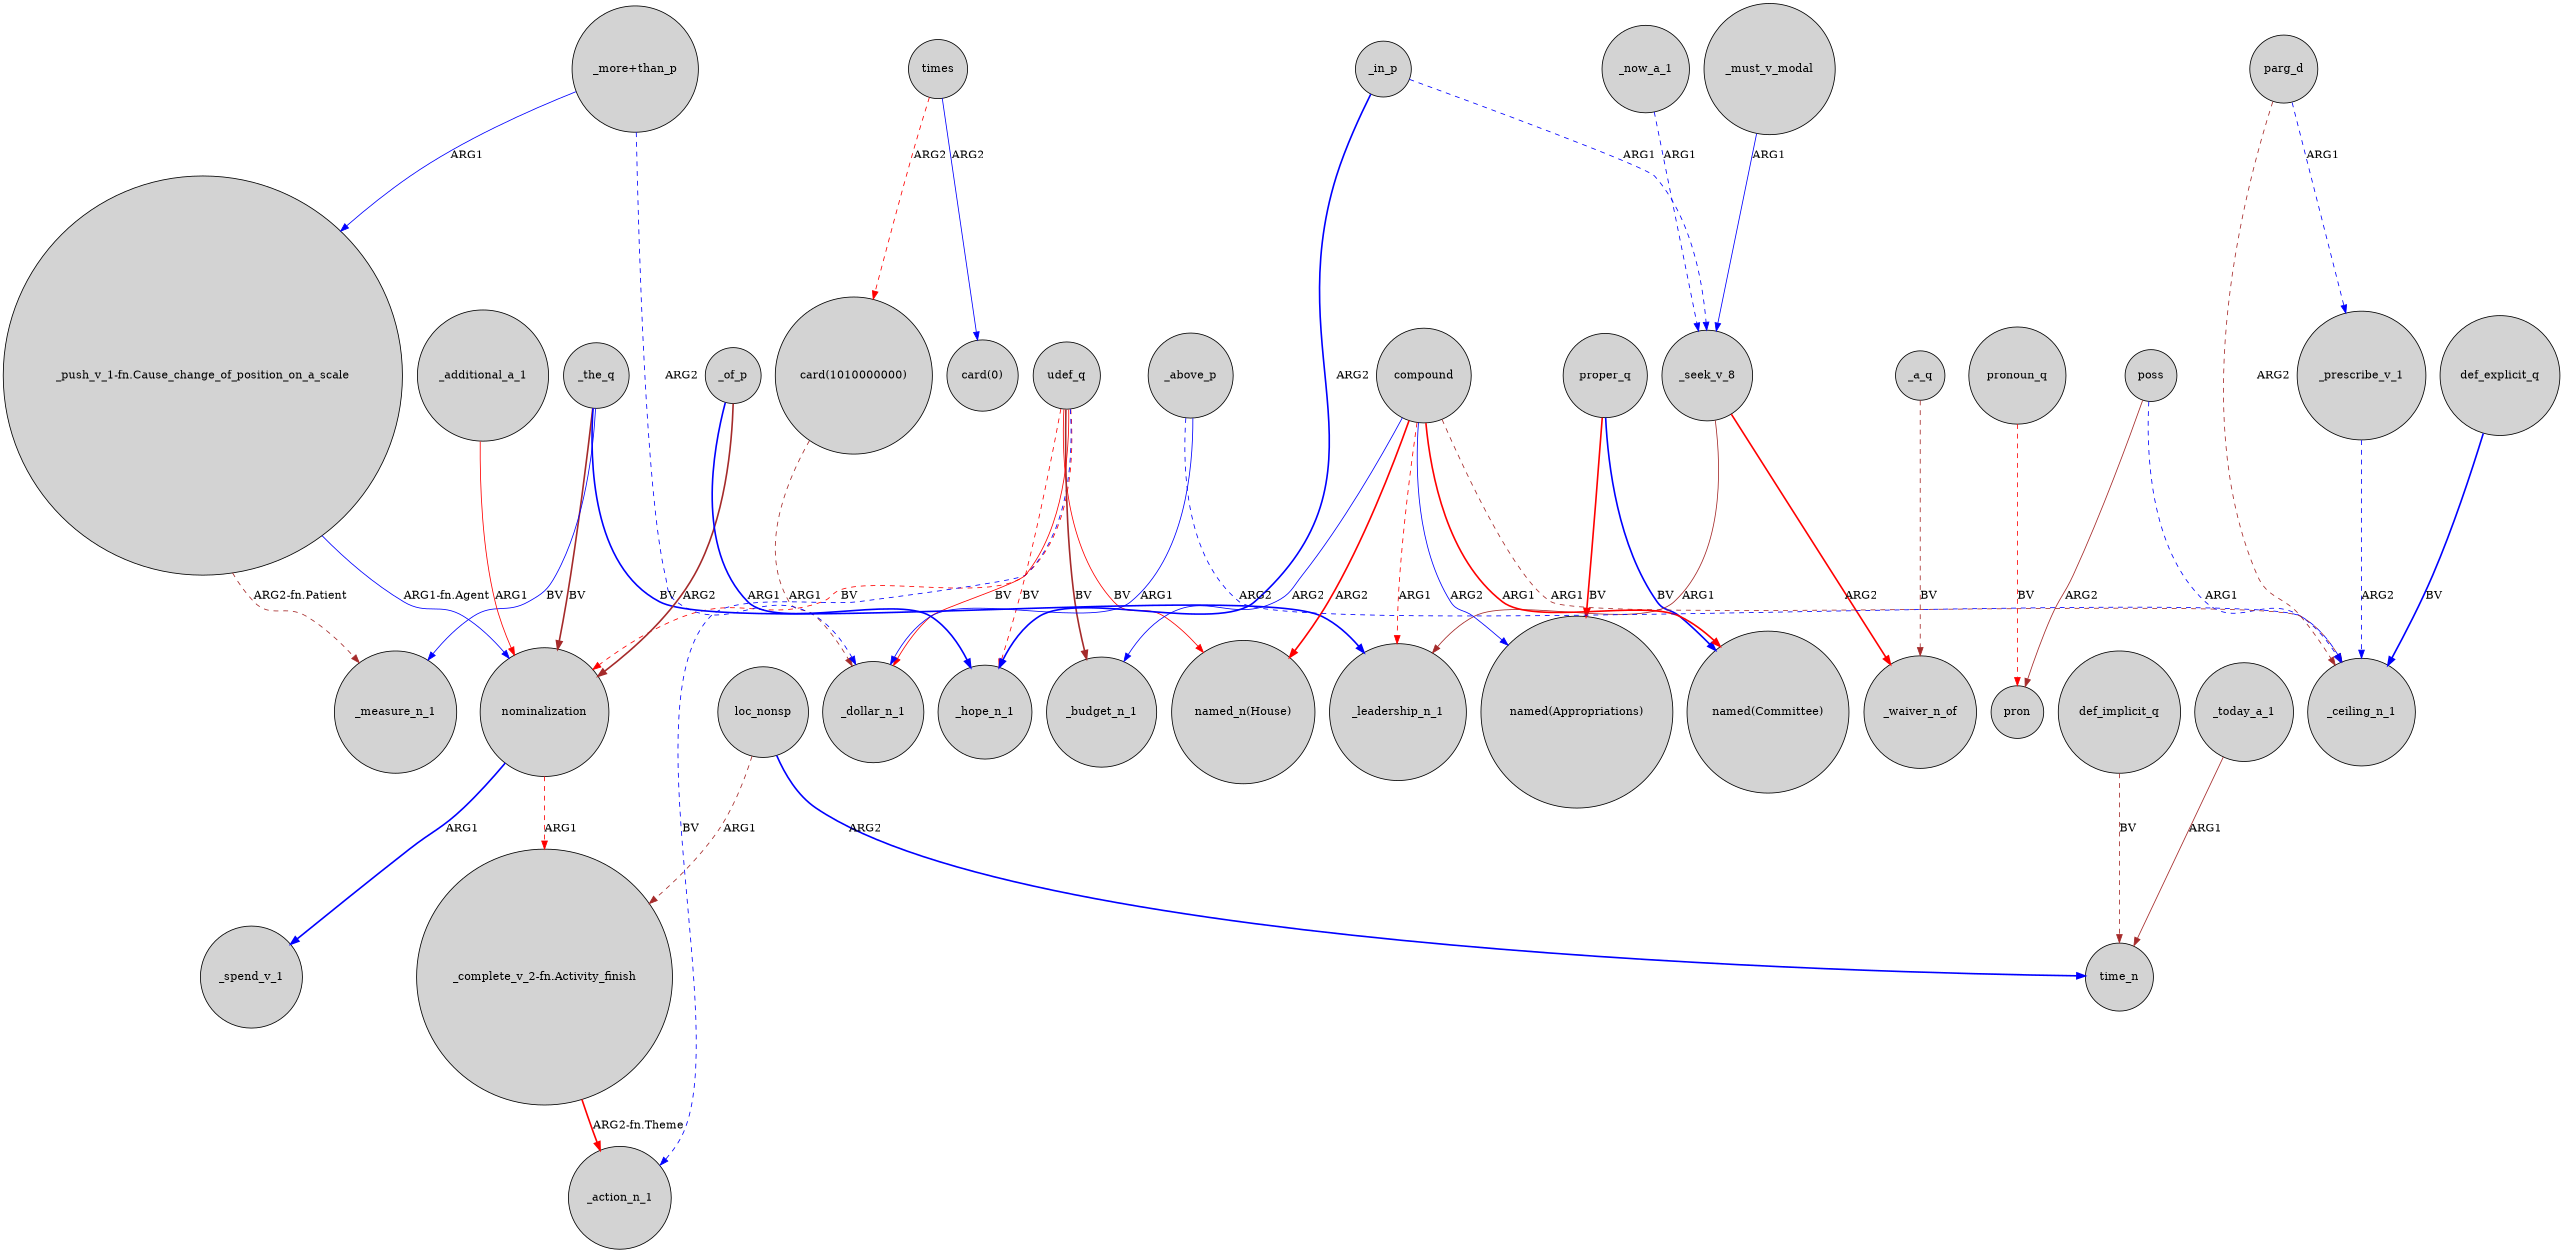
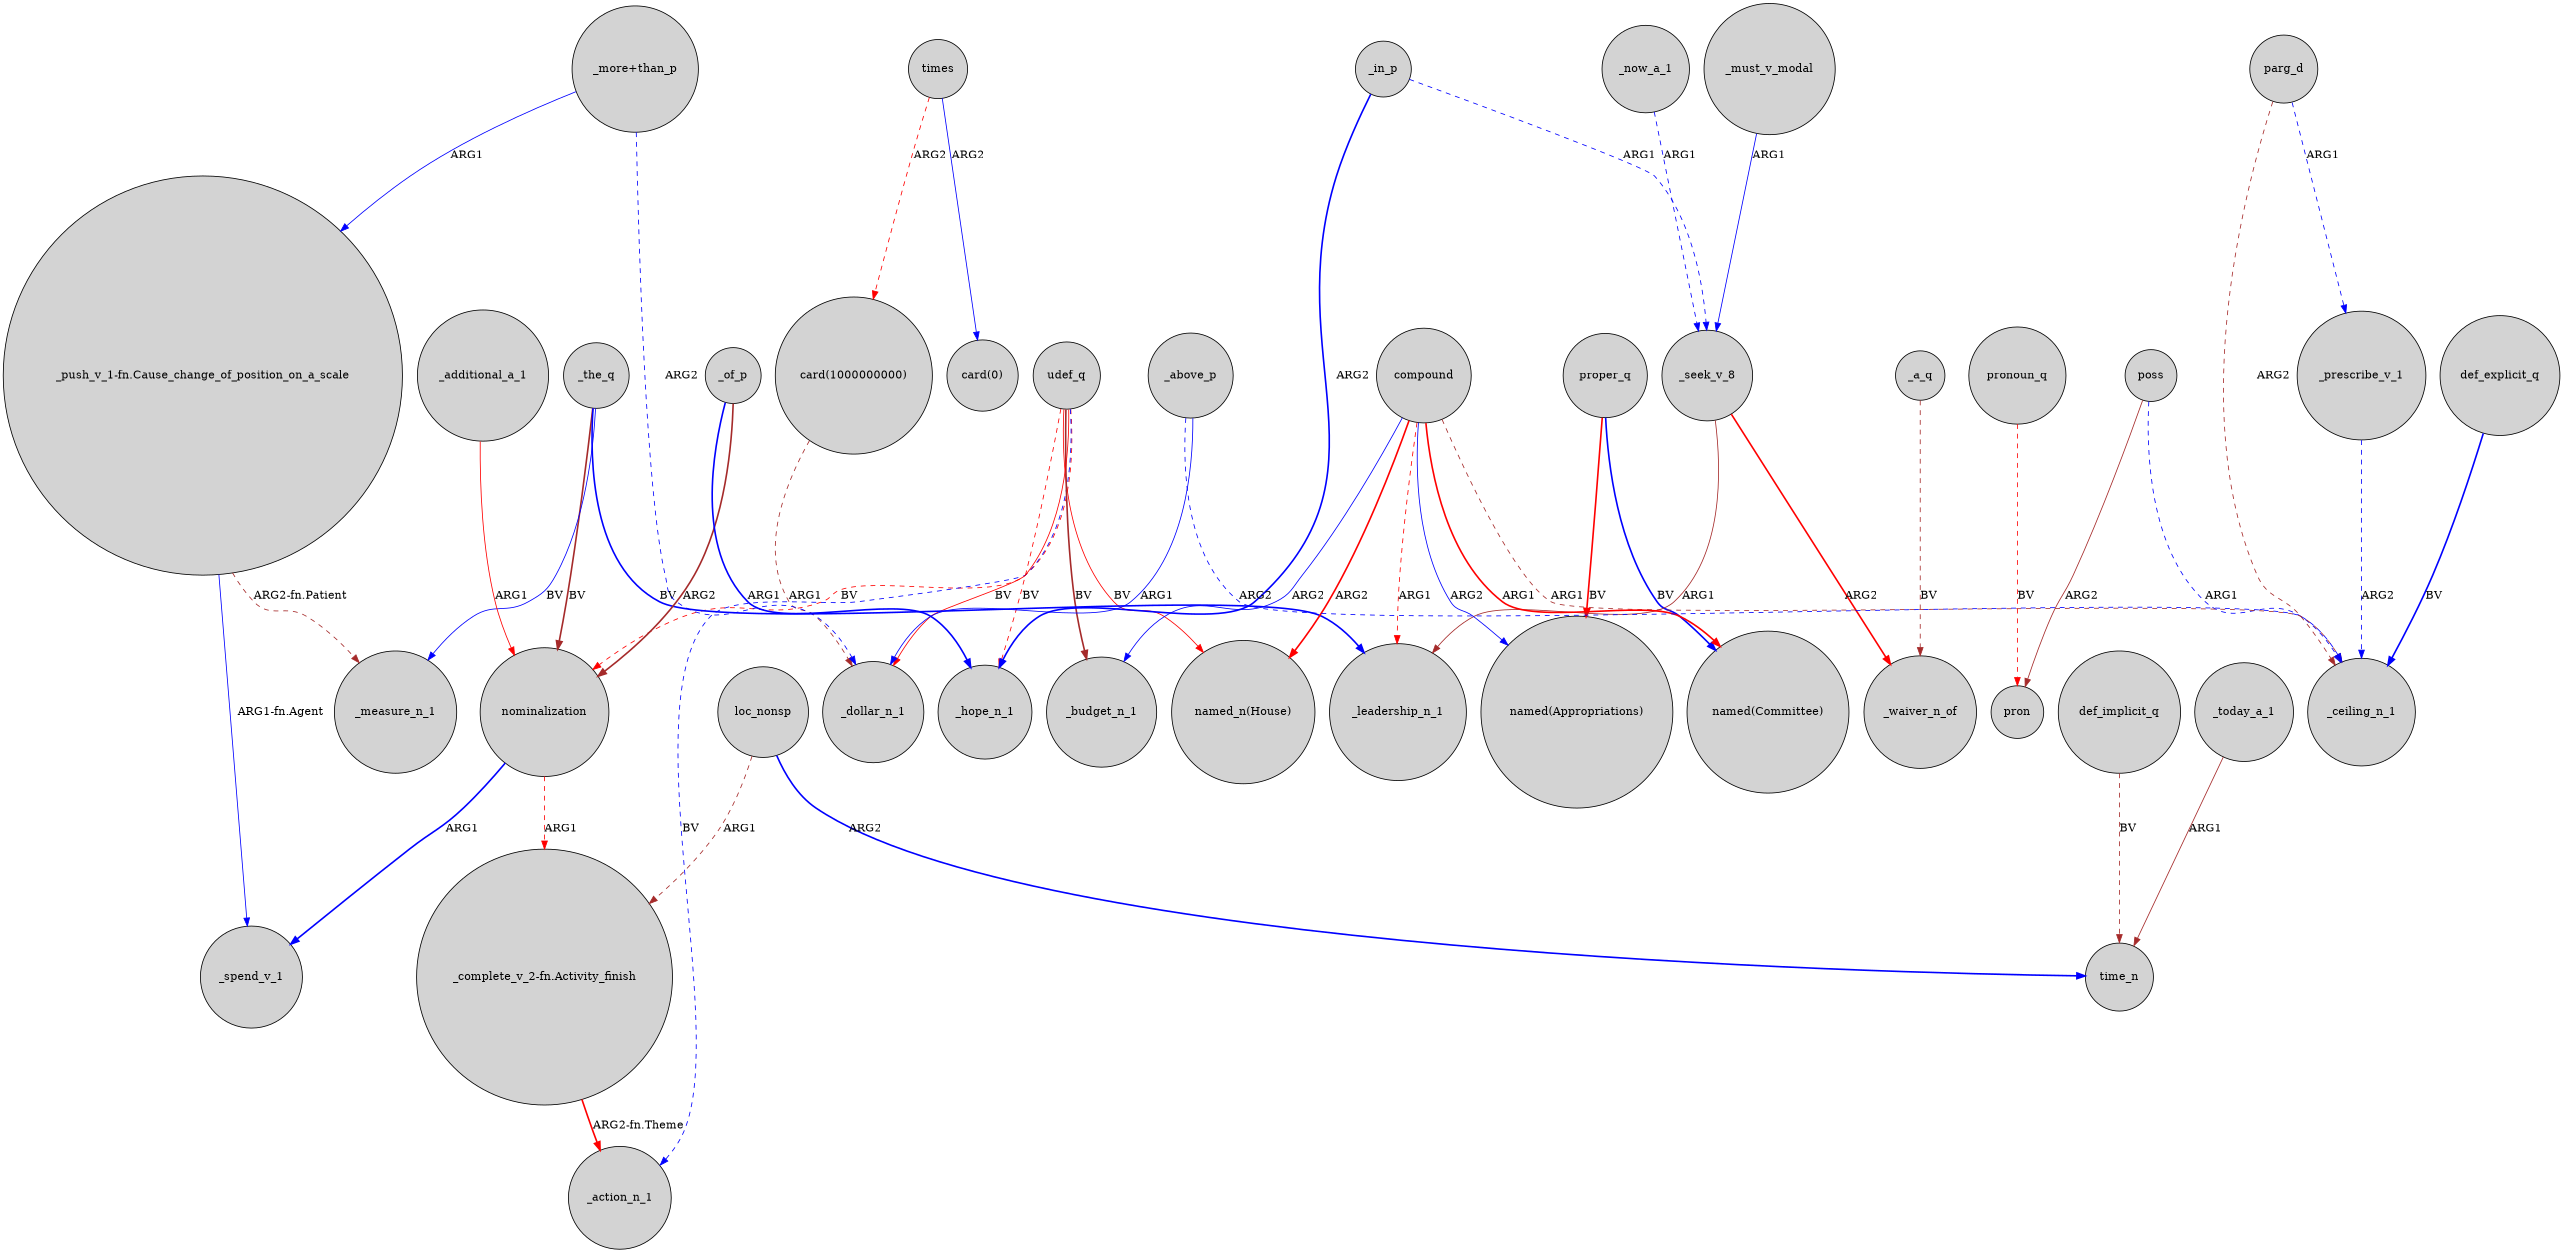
node "card(1010000000)": label "card(1010000000)" -> "card(1000000000)"
edge "_push_v_1-fn.Cause_change_of_position_on_a_scale" -> "nominalization": now "_push_v_1-fn.Cause_change_of_position_on_a_scale" -> "_spend_v_1"
